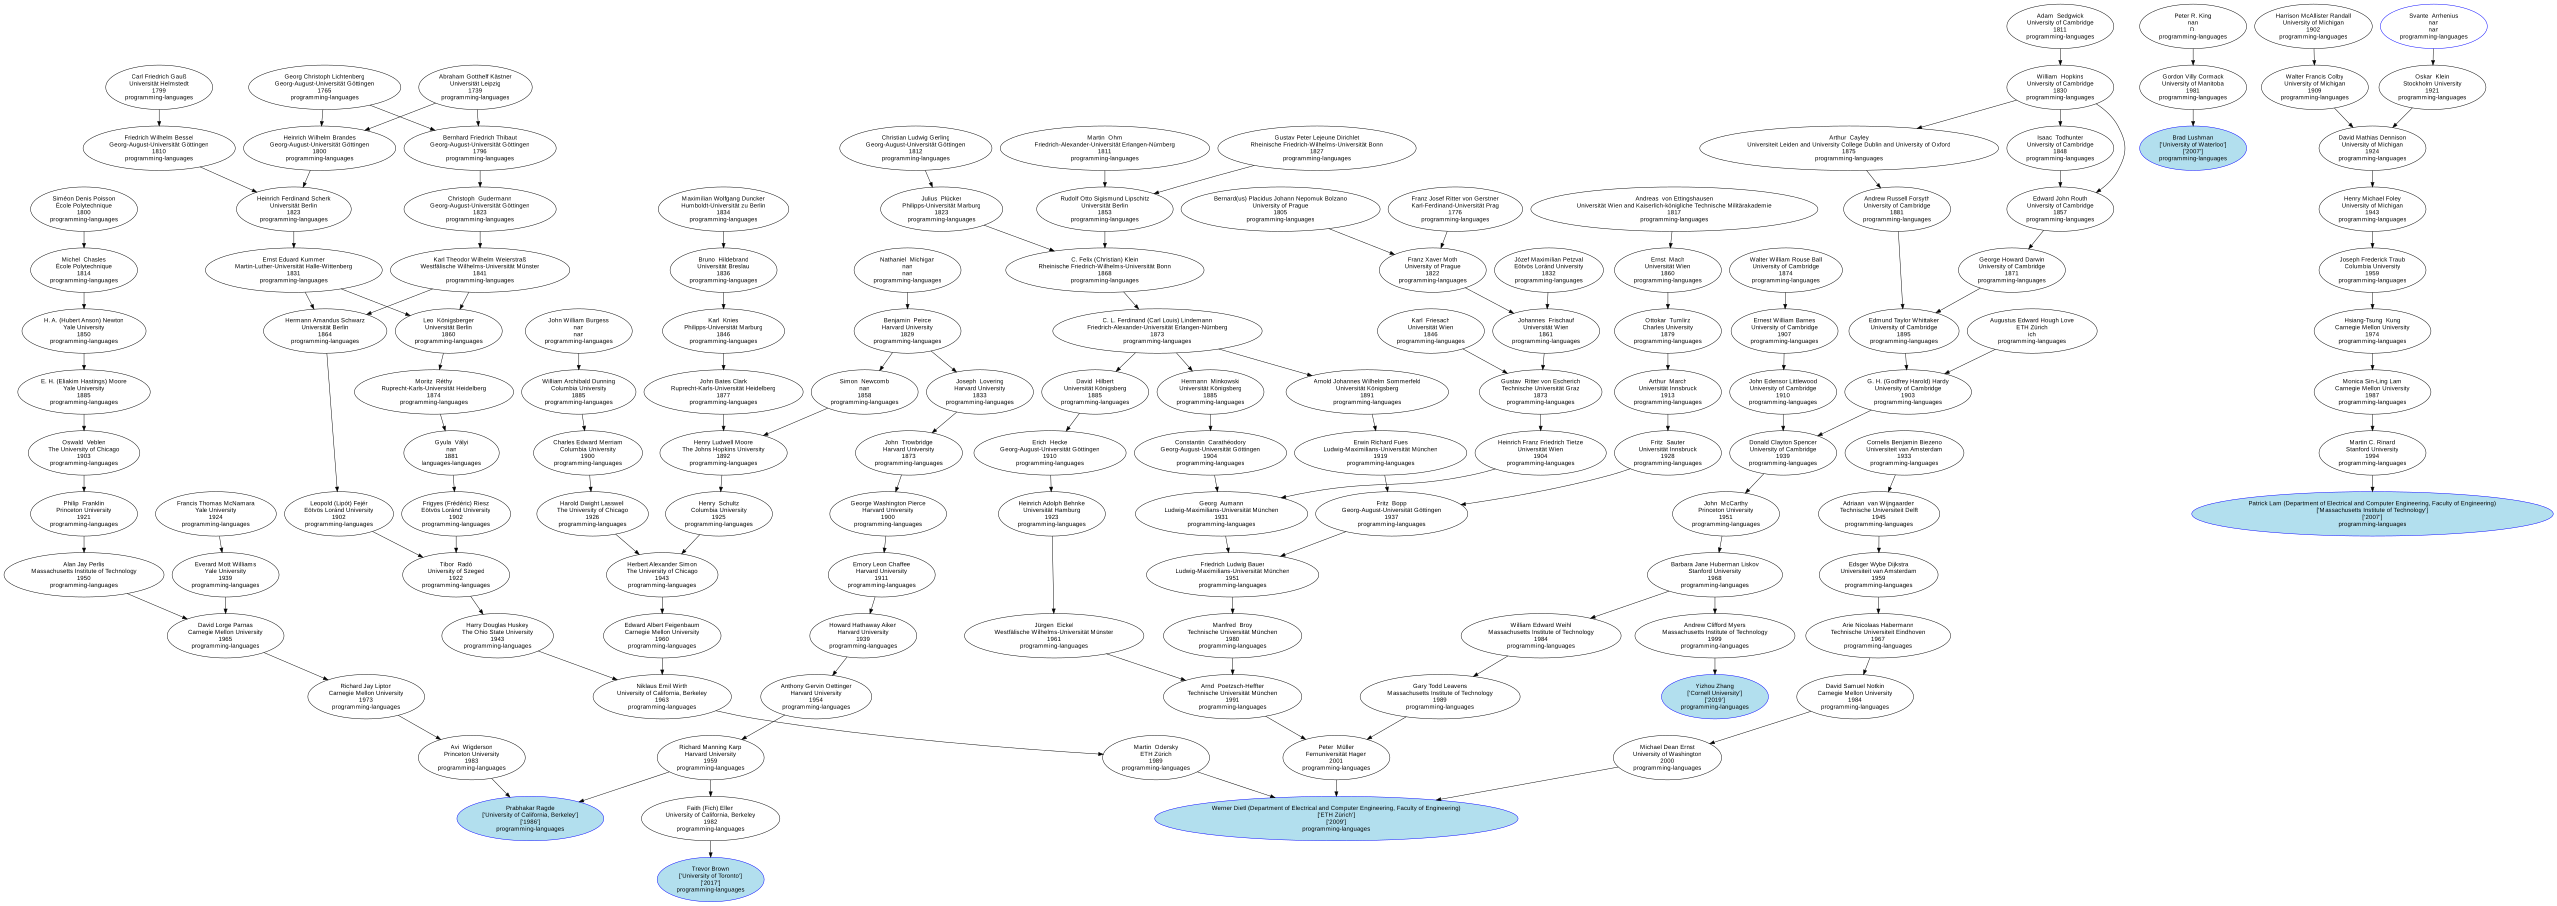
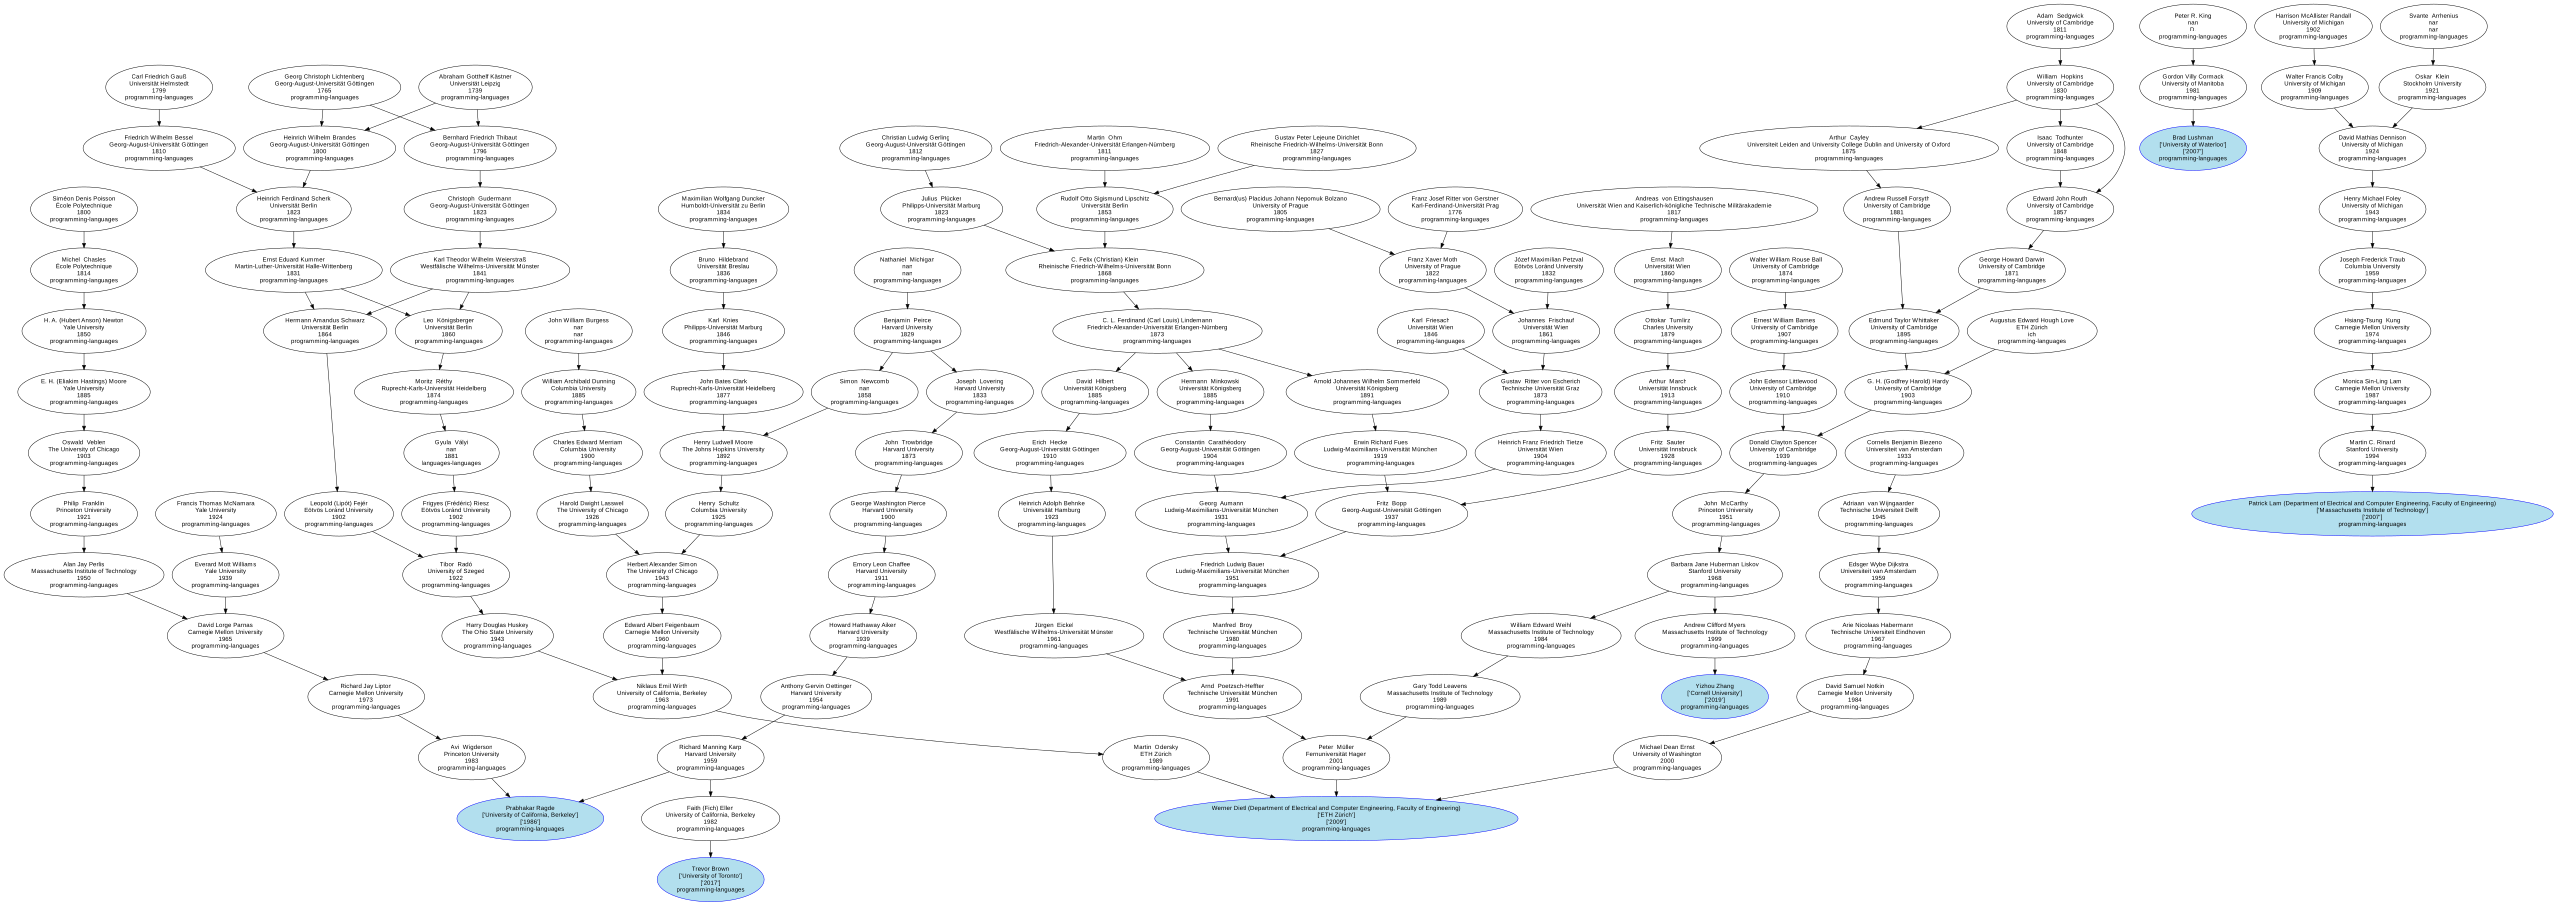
node "Svante  Arrhenius nan nan programming-languages": color blue -> black
